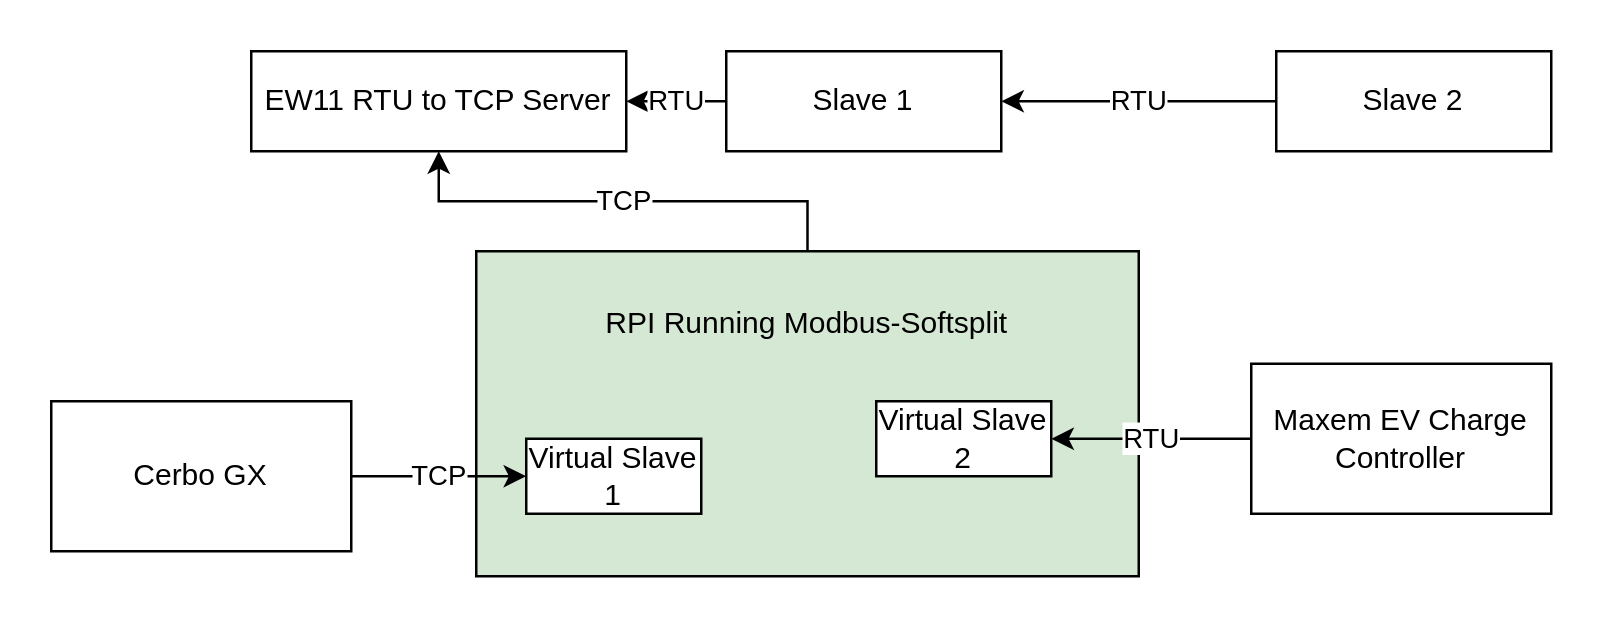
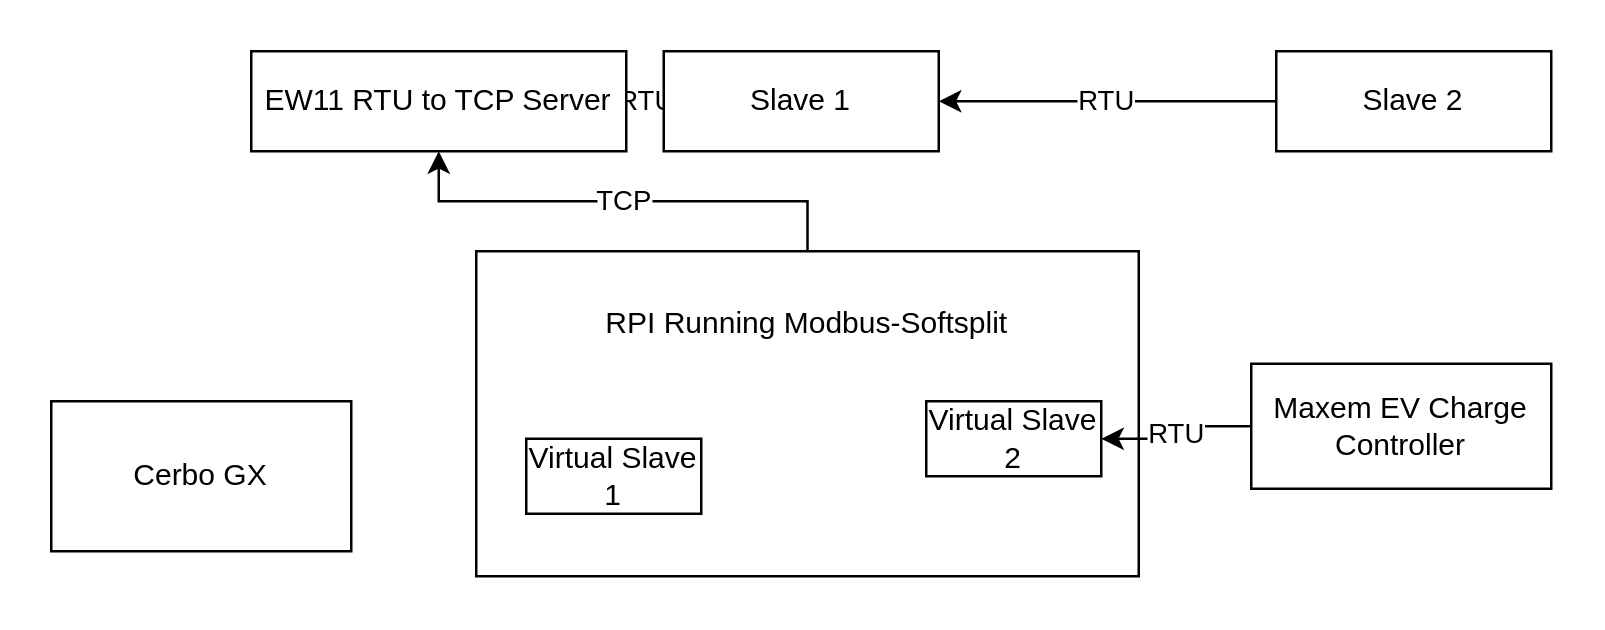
node "Slave 1": moved (864, 101) -> (801, 101)
node "RPI Running Modbus-Softsplit": fillcolor #d5e8d4 -> #ffffff
node "Virtual Slave 2": moved (964, 439) -> (1014, 439)
node "Maxem EV Charge Controller": size 300x150 -> 300x125
edge "Cerbo GX" -> "Virtual Slave 1": removed, label "TCP"
